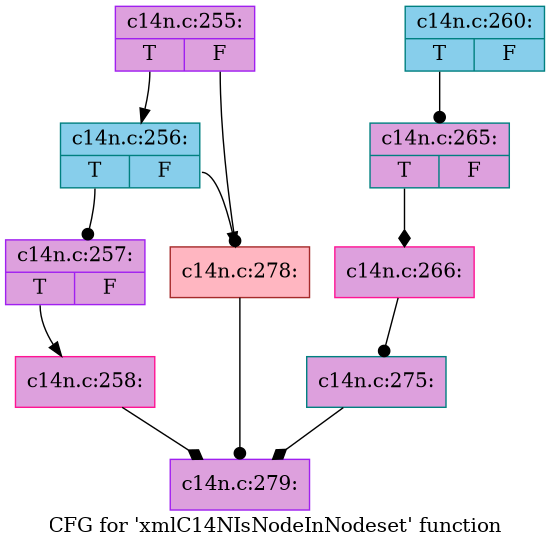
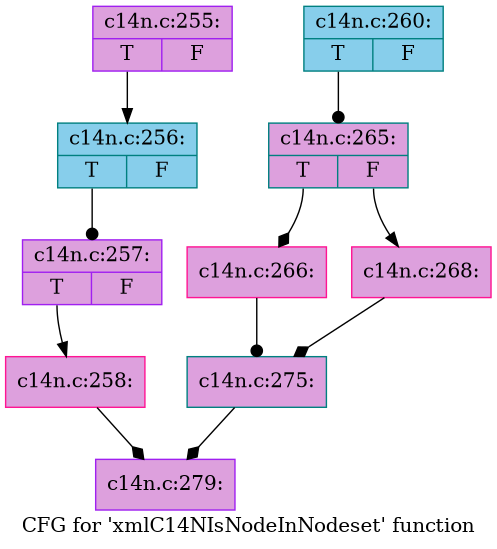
node "c14n.c:278:": removed
node "c14n.c:268:": added
